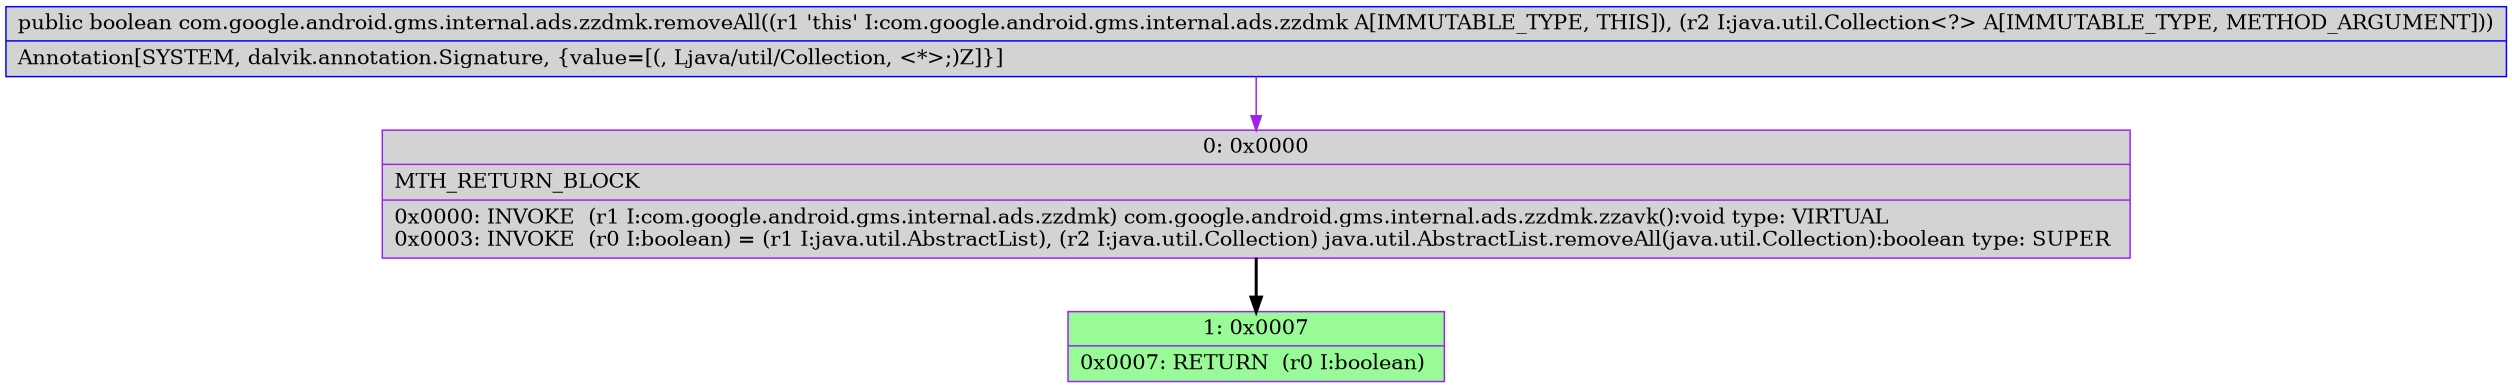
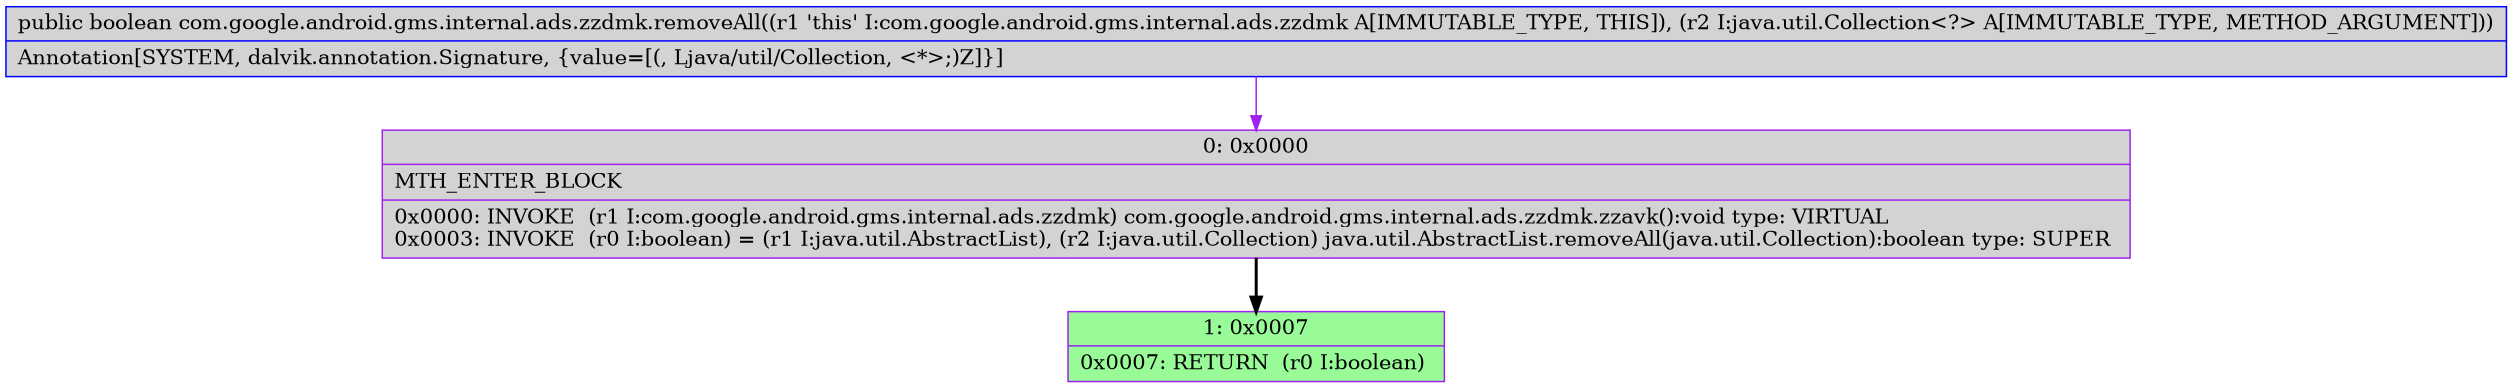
node "0: 0x0000": text "MTH_RETURN_BLOCK" -> "MTH_ENTER_BLOCK"
